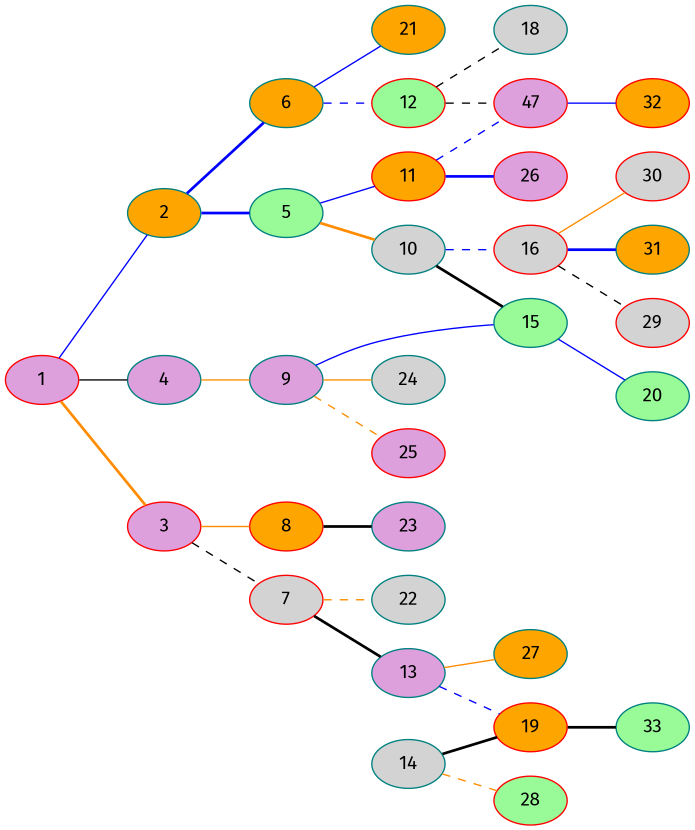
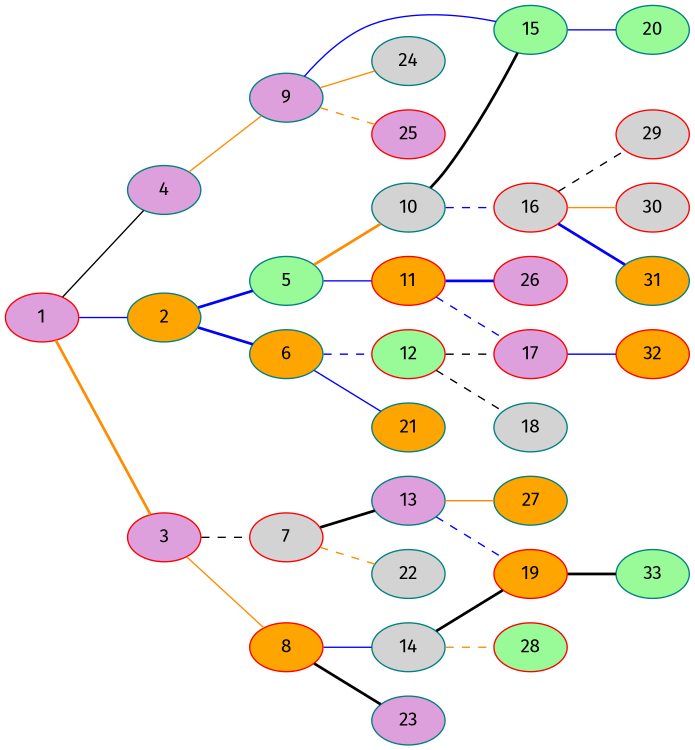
node "47": label "47" -> "17"
edge "8" -- "14": added
